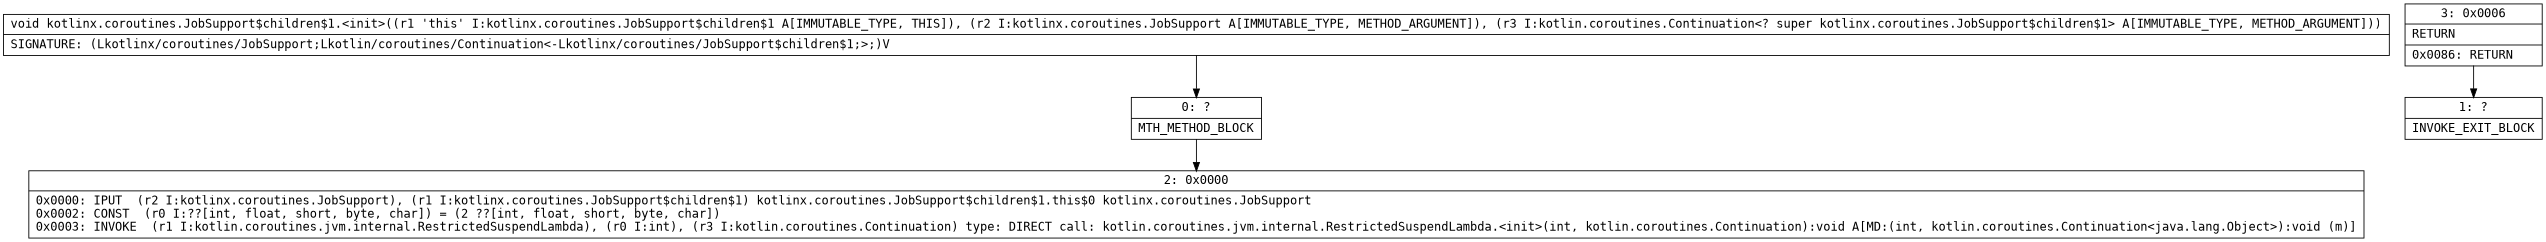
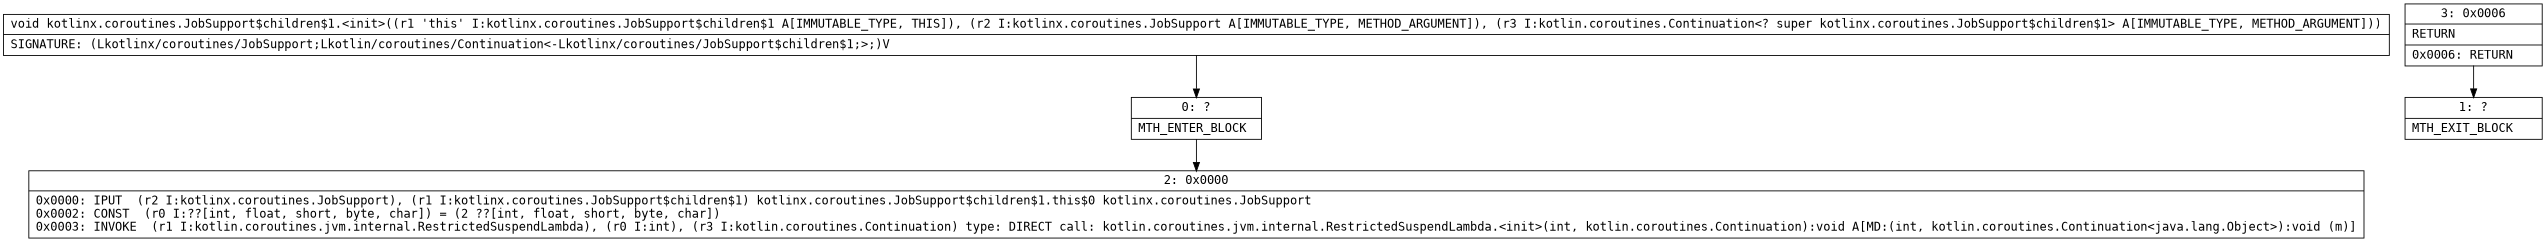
node "3: 0x0006": text "0x0086: RETURN" -> "0x0006: RETURN"
node "0: ?": text "MTH_METHOD_BLOCK" -> "MTH_ENTER_BLOCK"
node "1: ?": text "INVOKE_EXIT_BLOCK" -> "MTH_EXIT_BLOCK"
